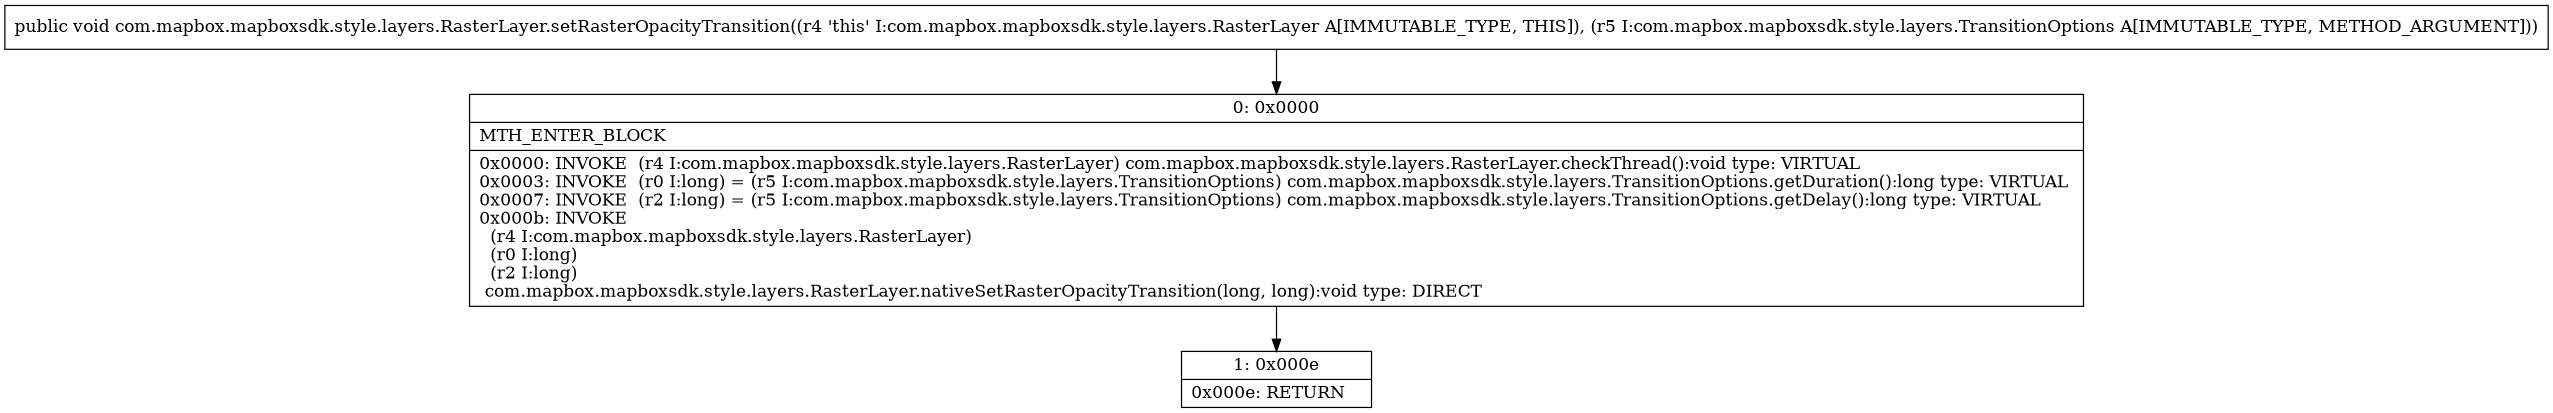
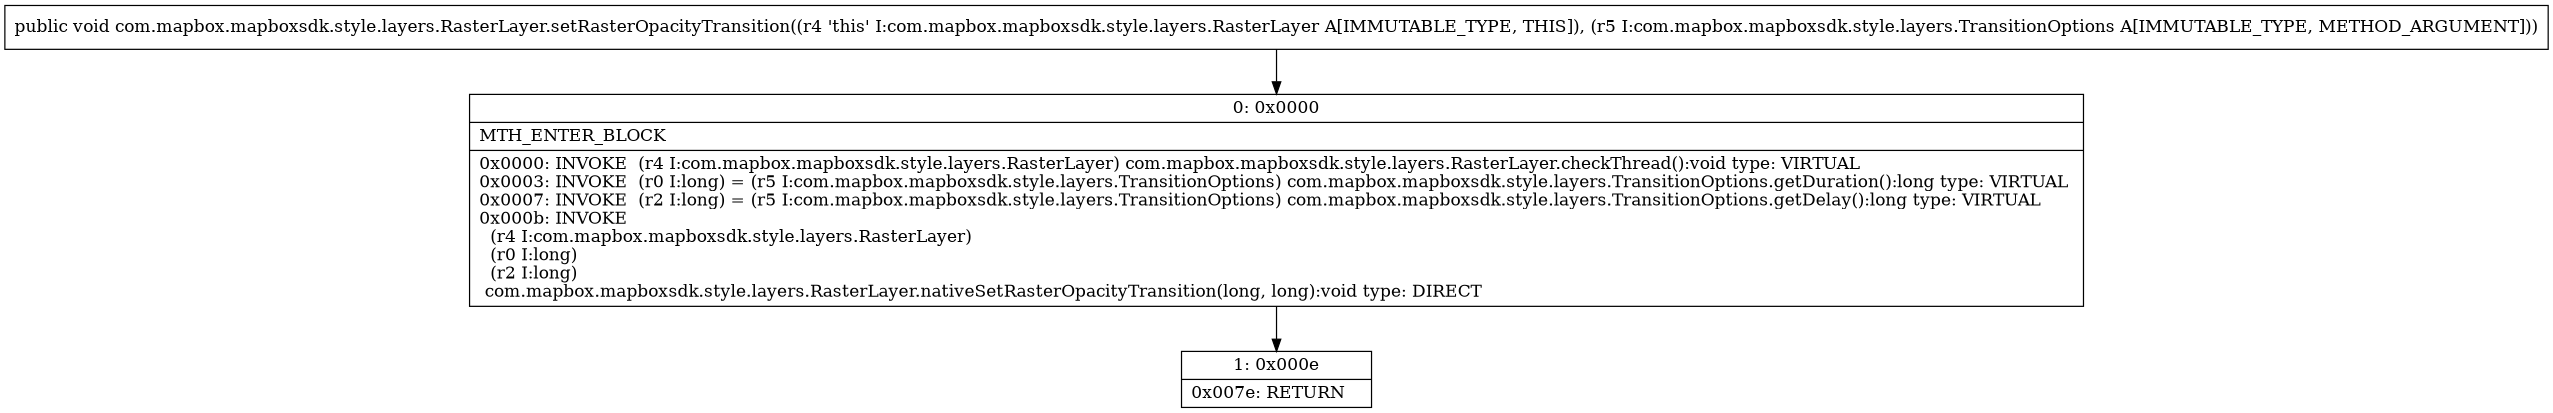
node "1: 0x000e": text "0x000e: RETURN" -> "0x007e: RETURN"
